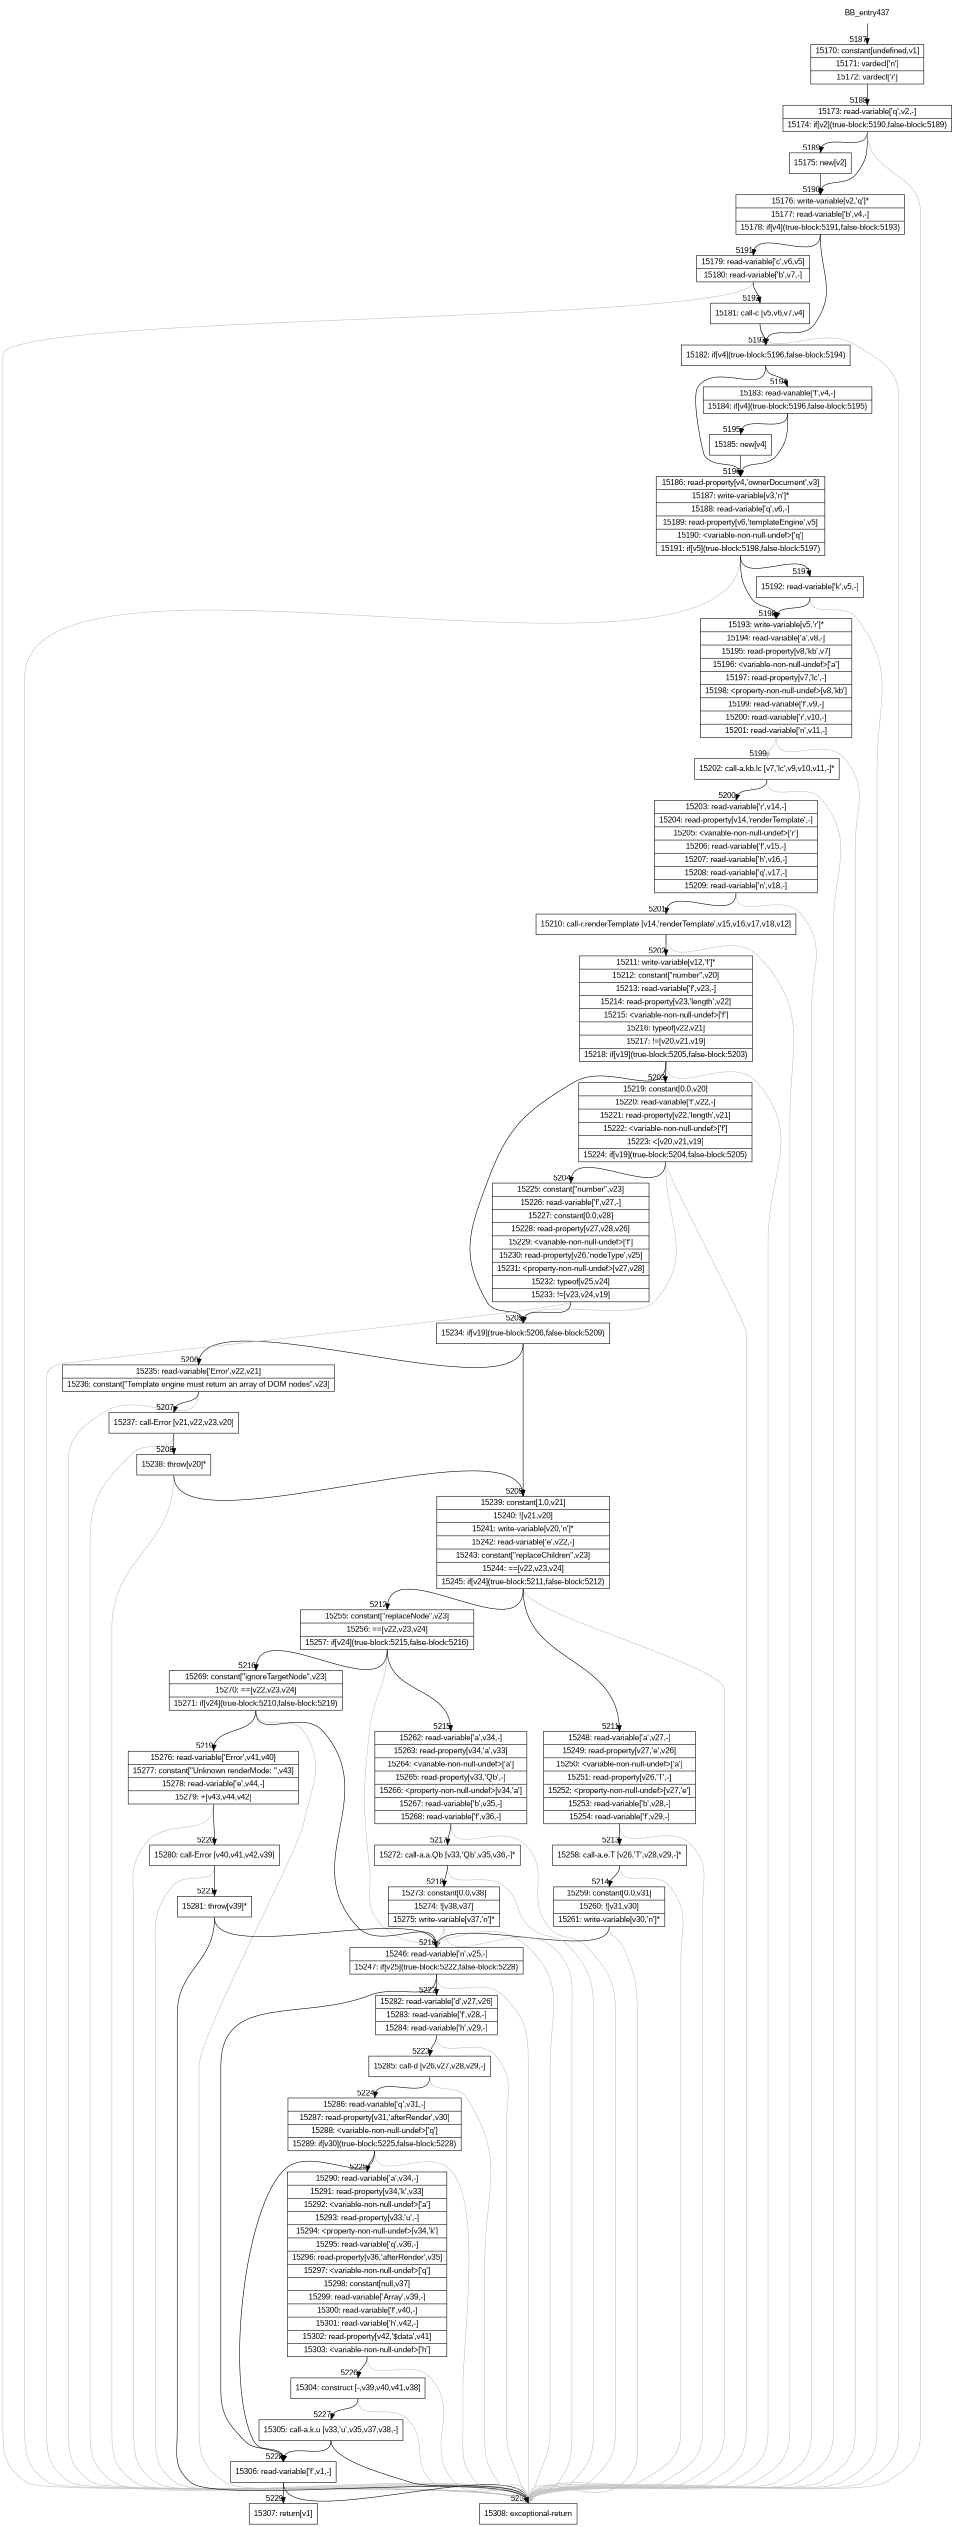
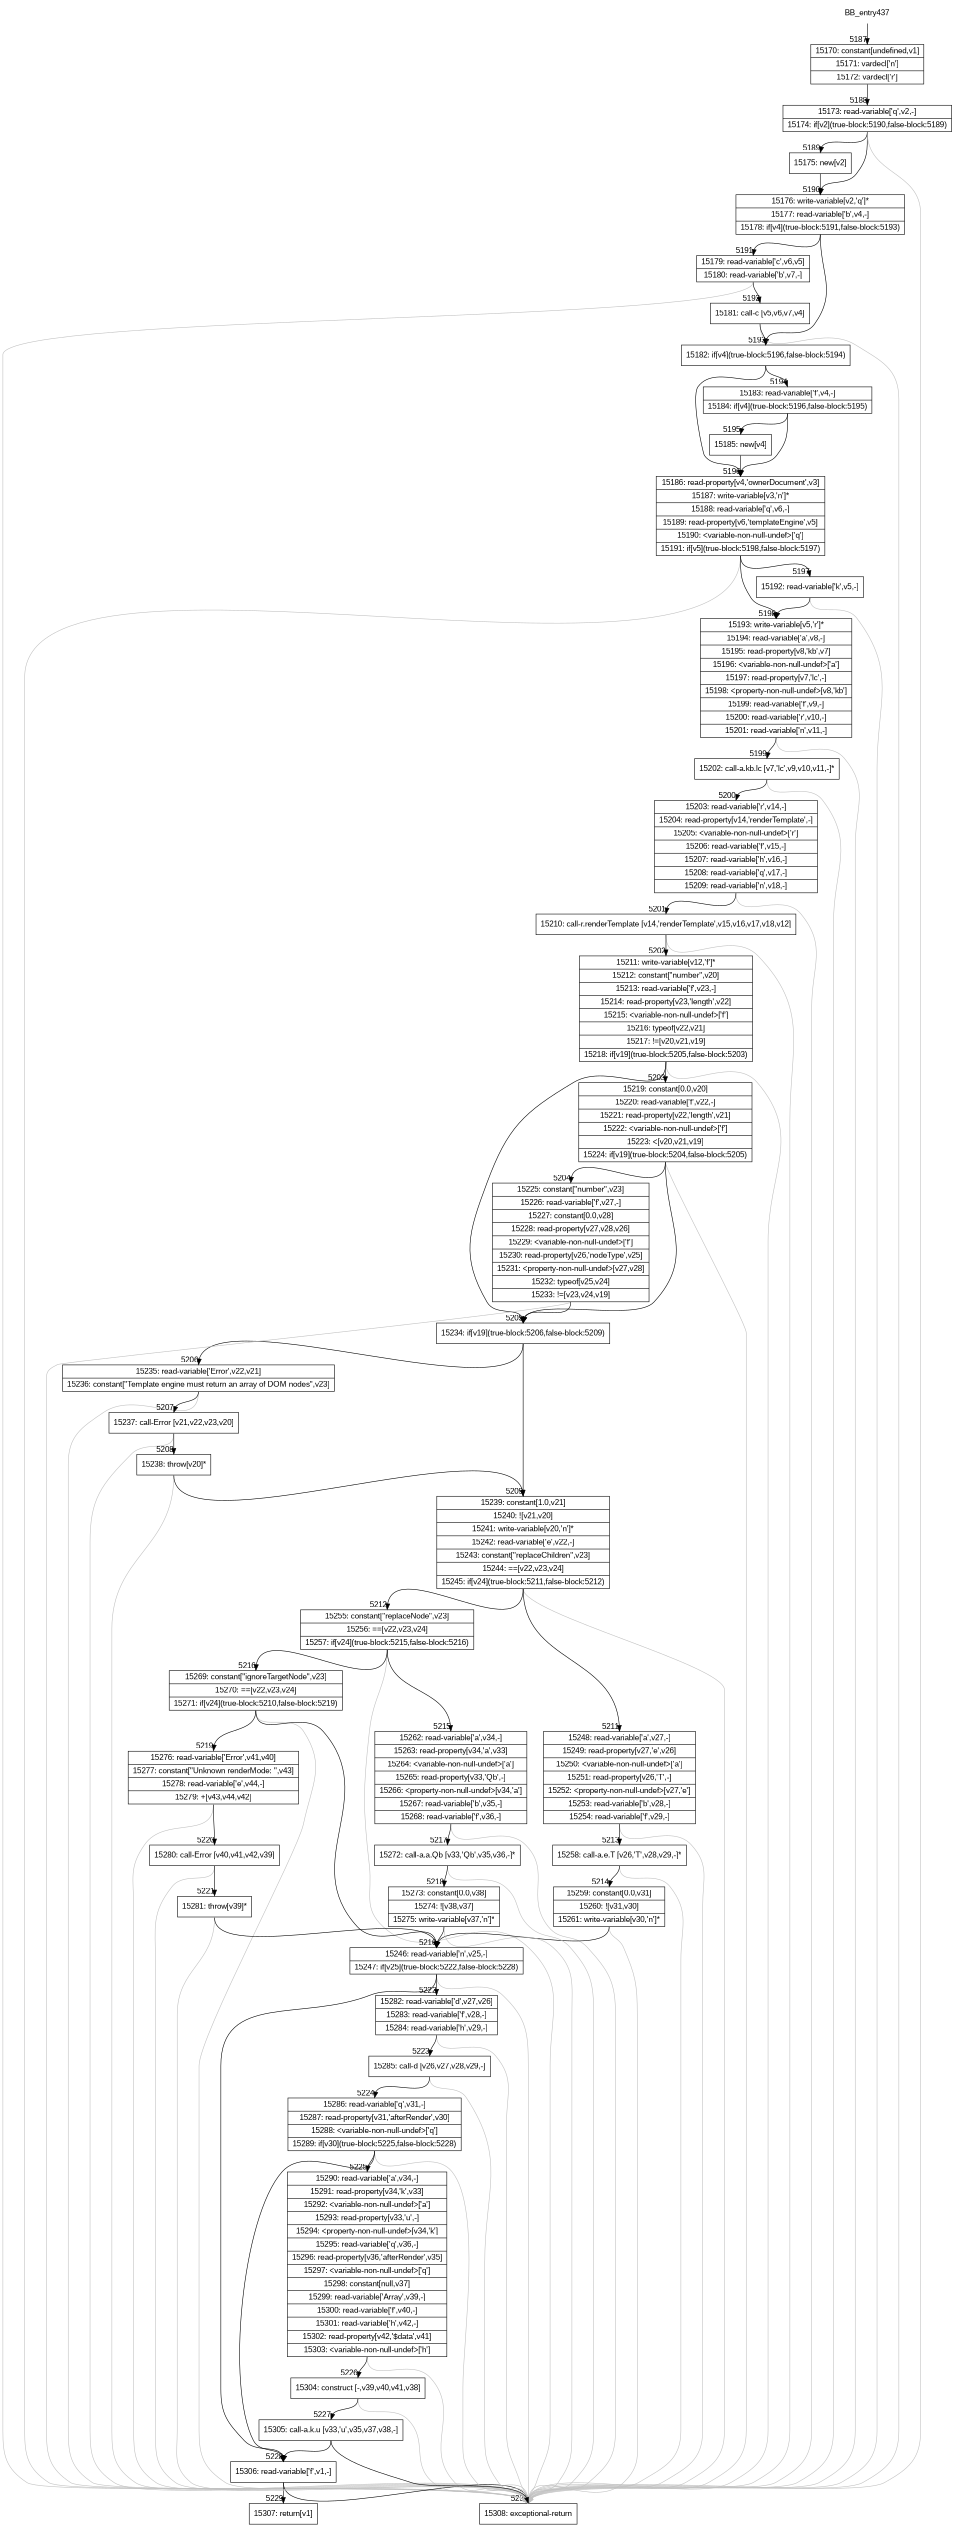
edge "15193: write-variable[v5,'r']*" -> "15202: call-a.kb.lc [v7,'lc',v9,v10,v11,-]*": color gray -> black
edge "15219: constant[0.0,v20]" -> "15234: if[v19](true-block:5206,false-block:5209)": color gray -> black
edge "15273: constant[0.0,v38]" -> "15246: read-variable['n',v25,-]": color gray -> black
edge "15281: throw[v39]*" -> "15308: exceptional-return": color black -> gray
